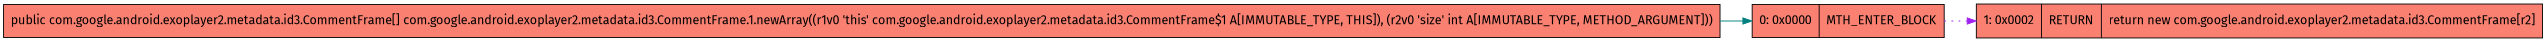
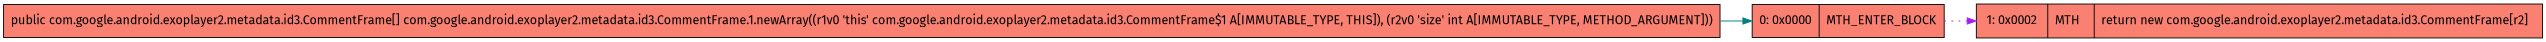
node "1: 0x0002": text "RETURN" -> "MTH"
